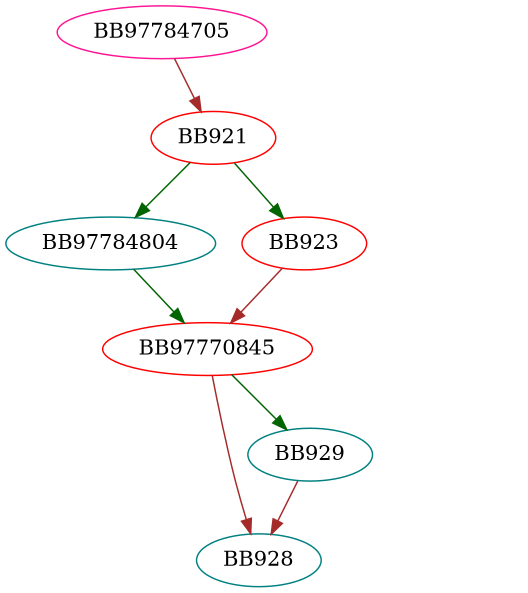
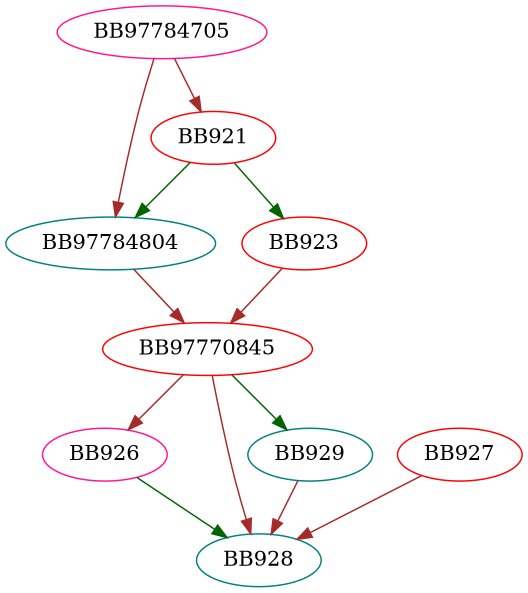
edge "BB97784705" -> "BB97784804": added
edge "BB97784804" -> "BB97770845": color darkgreen -> brown
node "BB926": added
node "BB927": added
